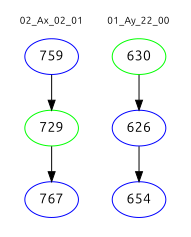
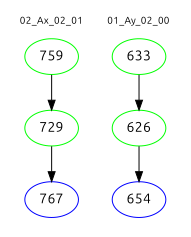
cluster "01_Ay_22_00": label "01_Ay_22_00" -> "01_Ay_02_00"
node "759": color blue -> green
node "630": label "630" -> "633"
node "626": color blue -> green
